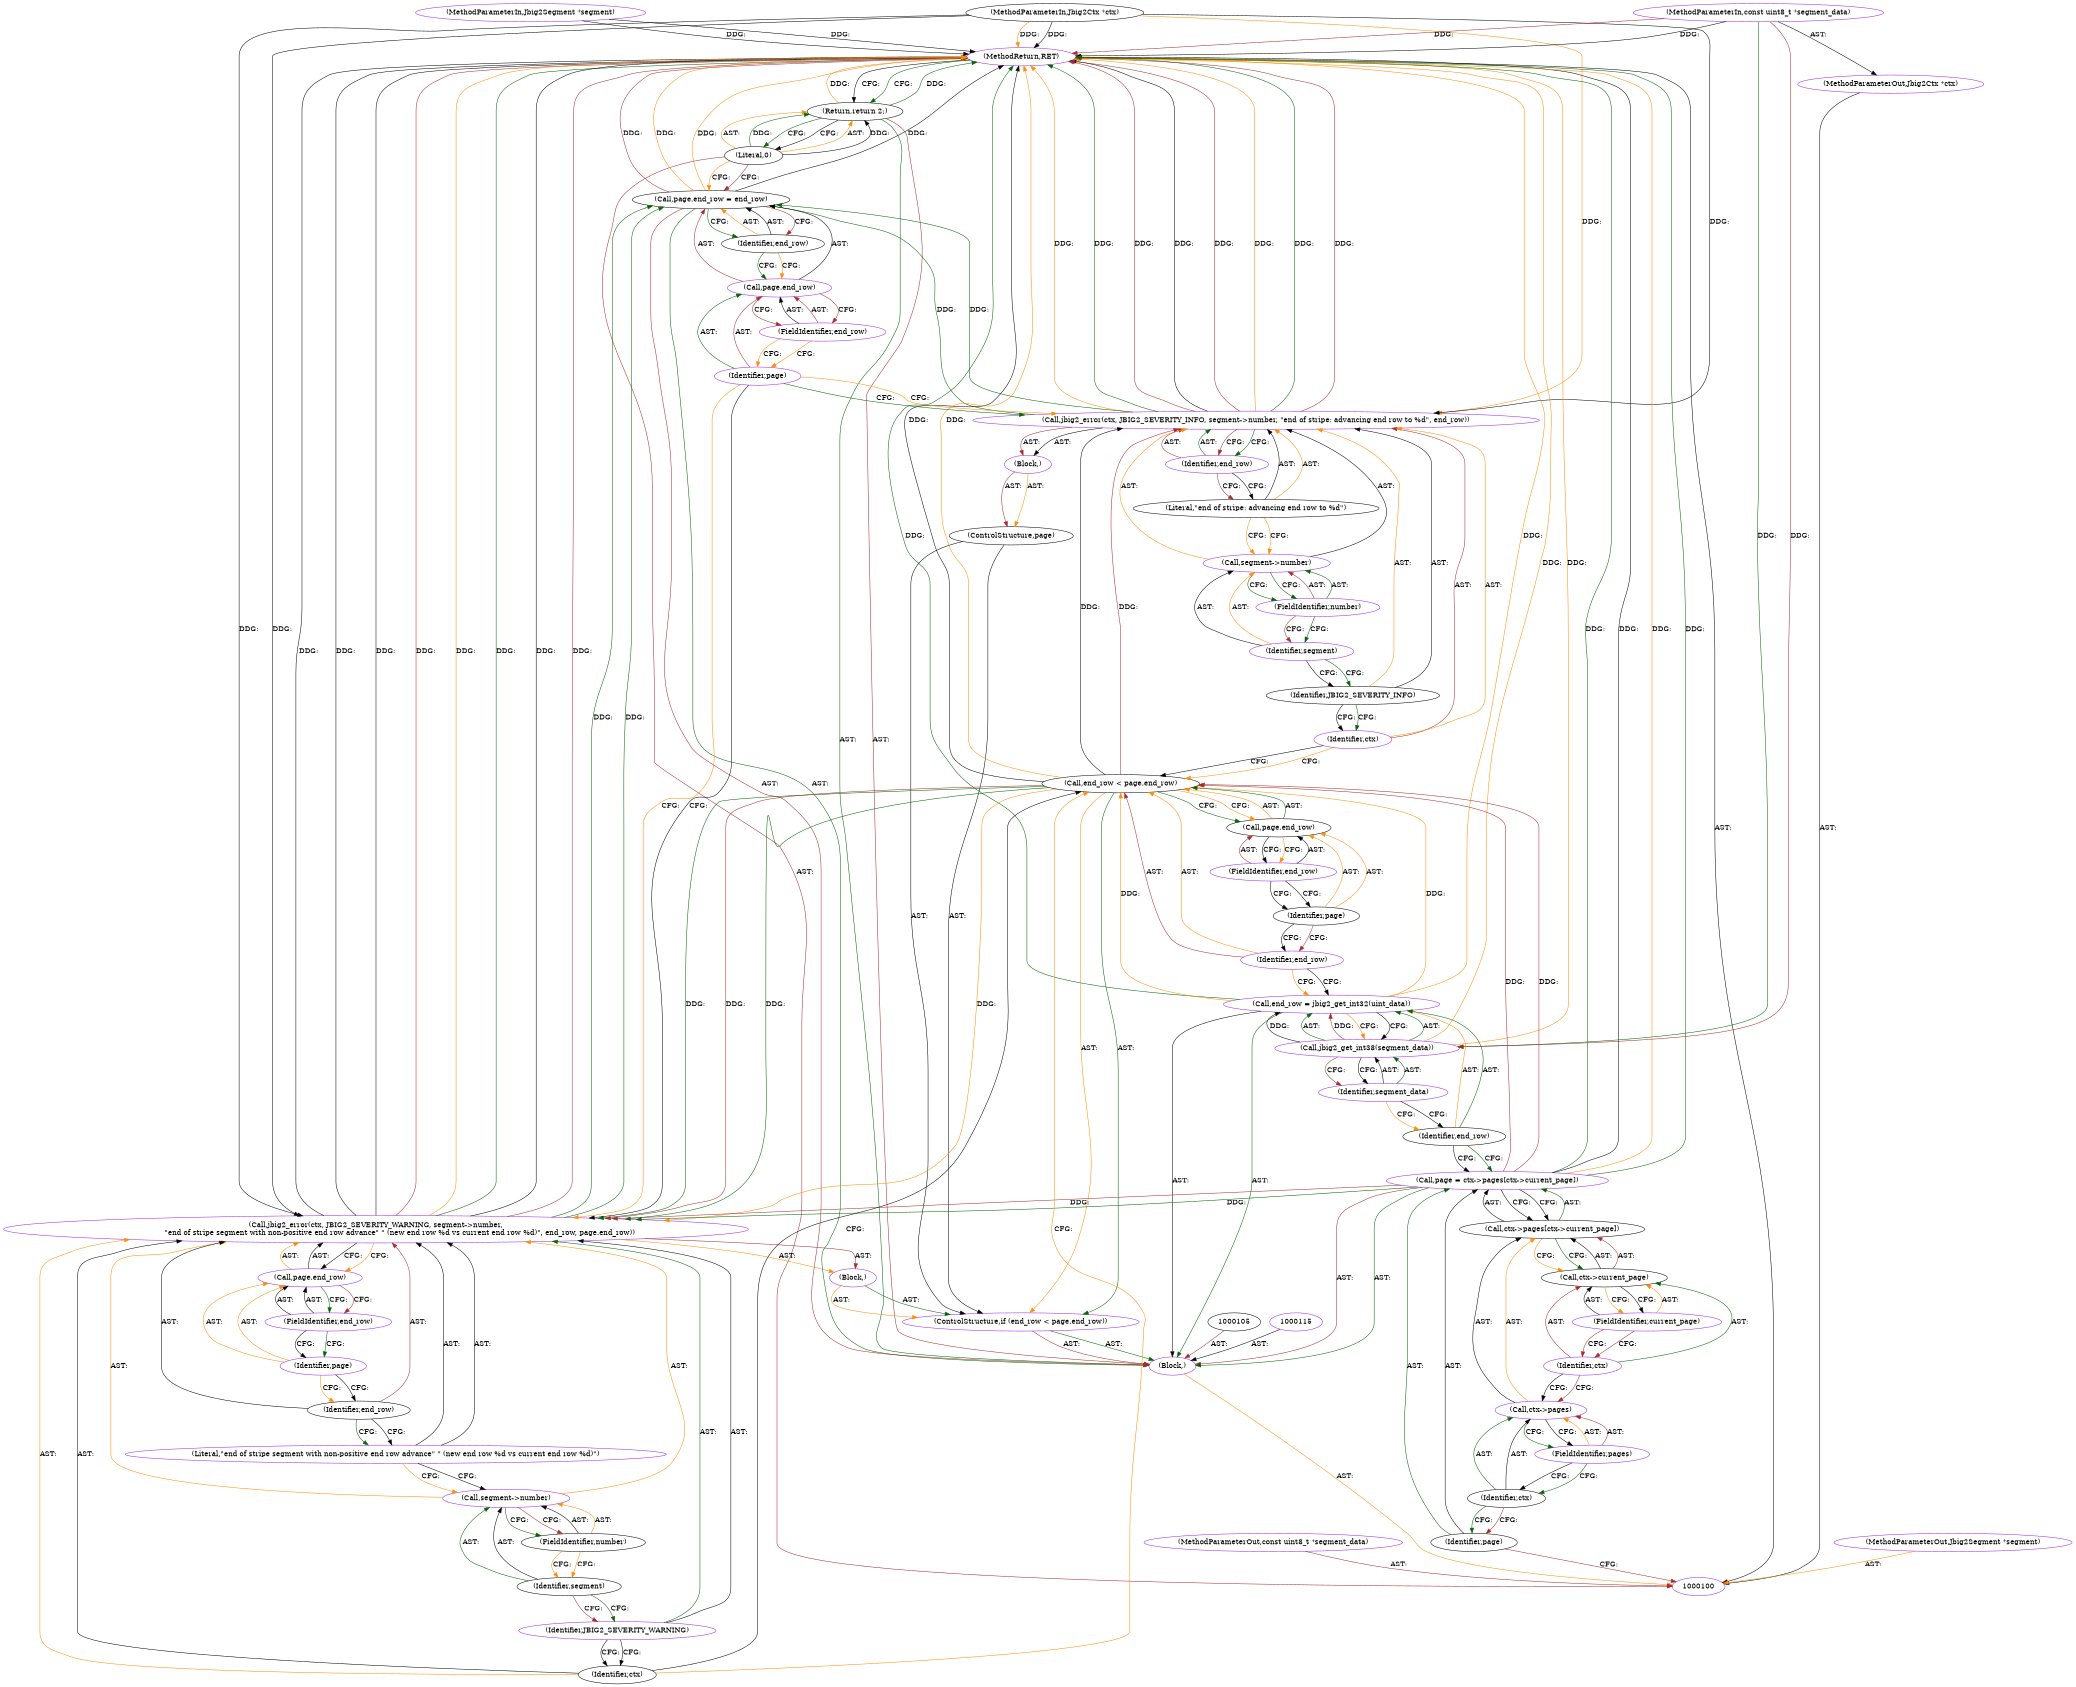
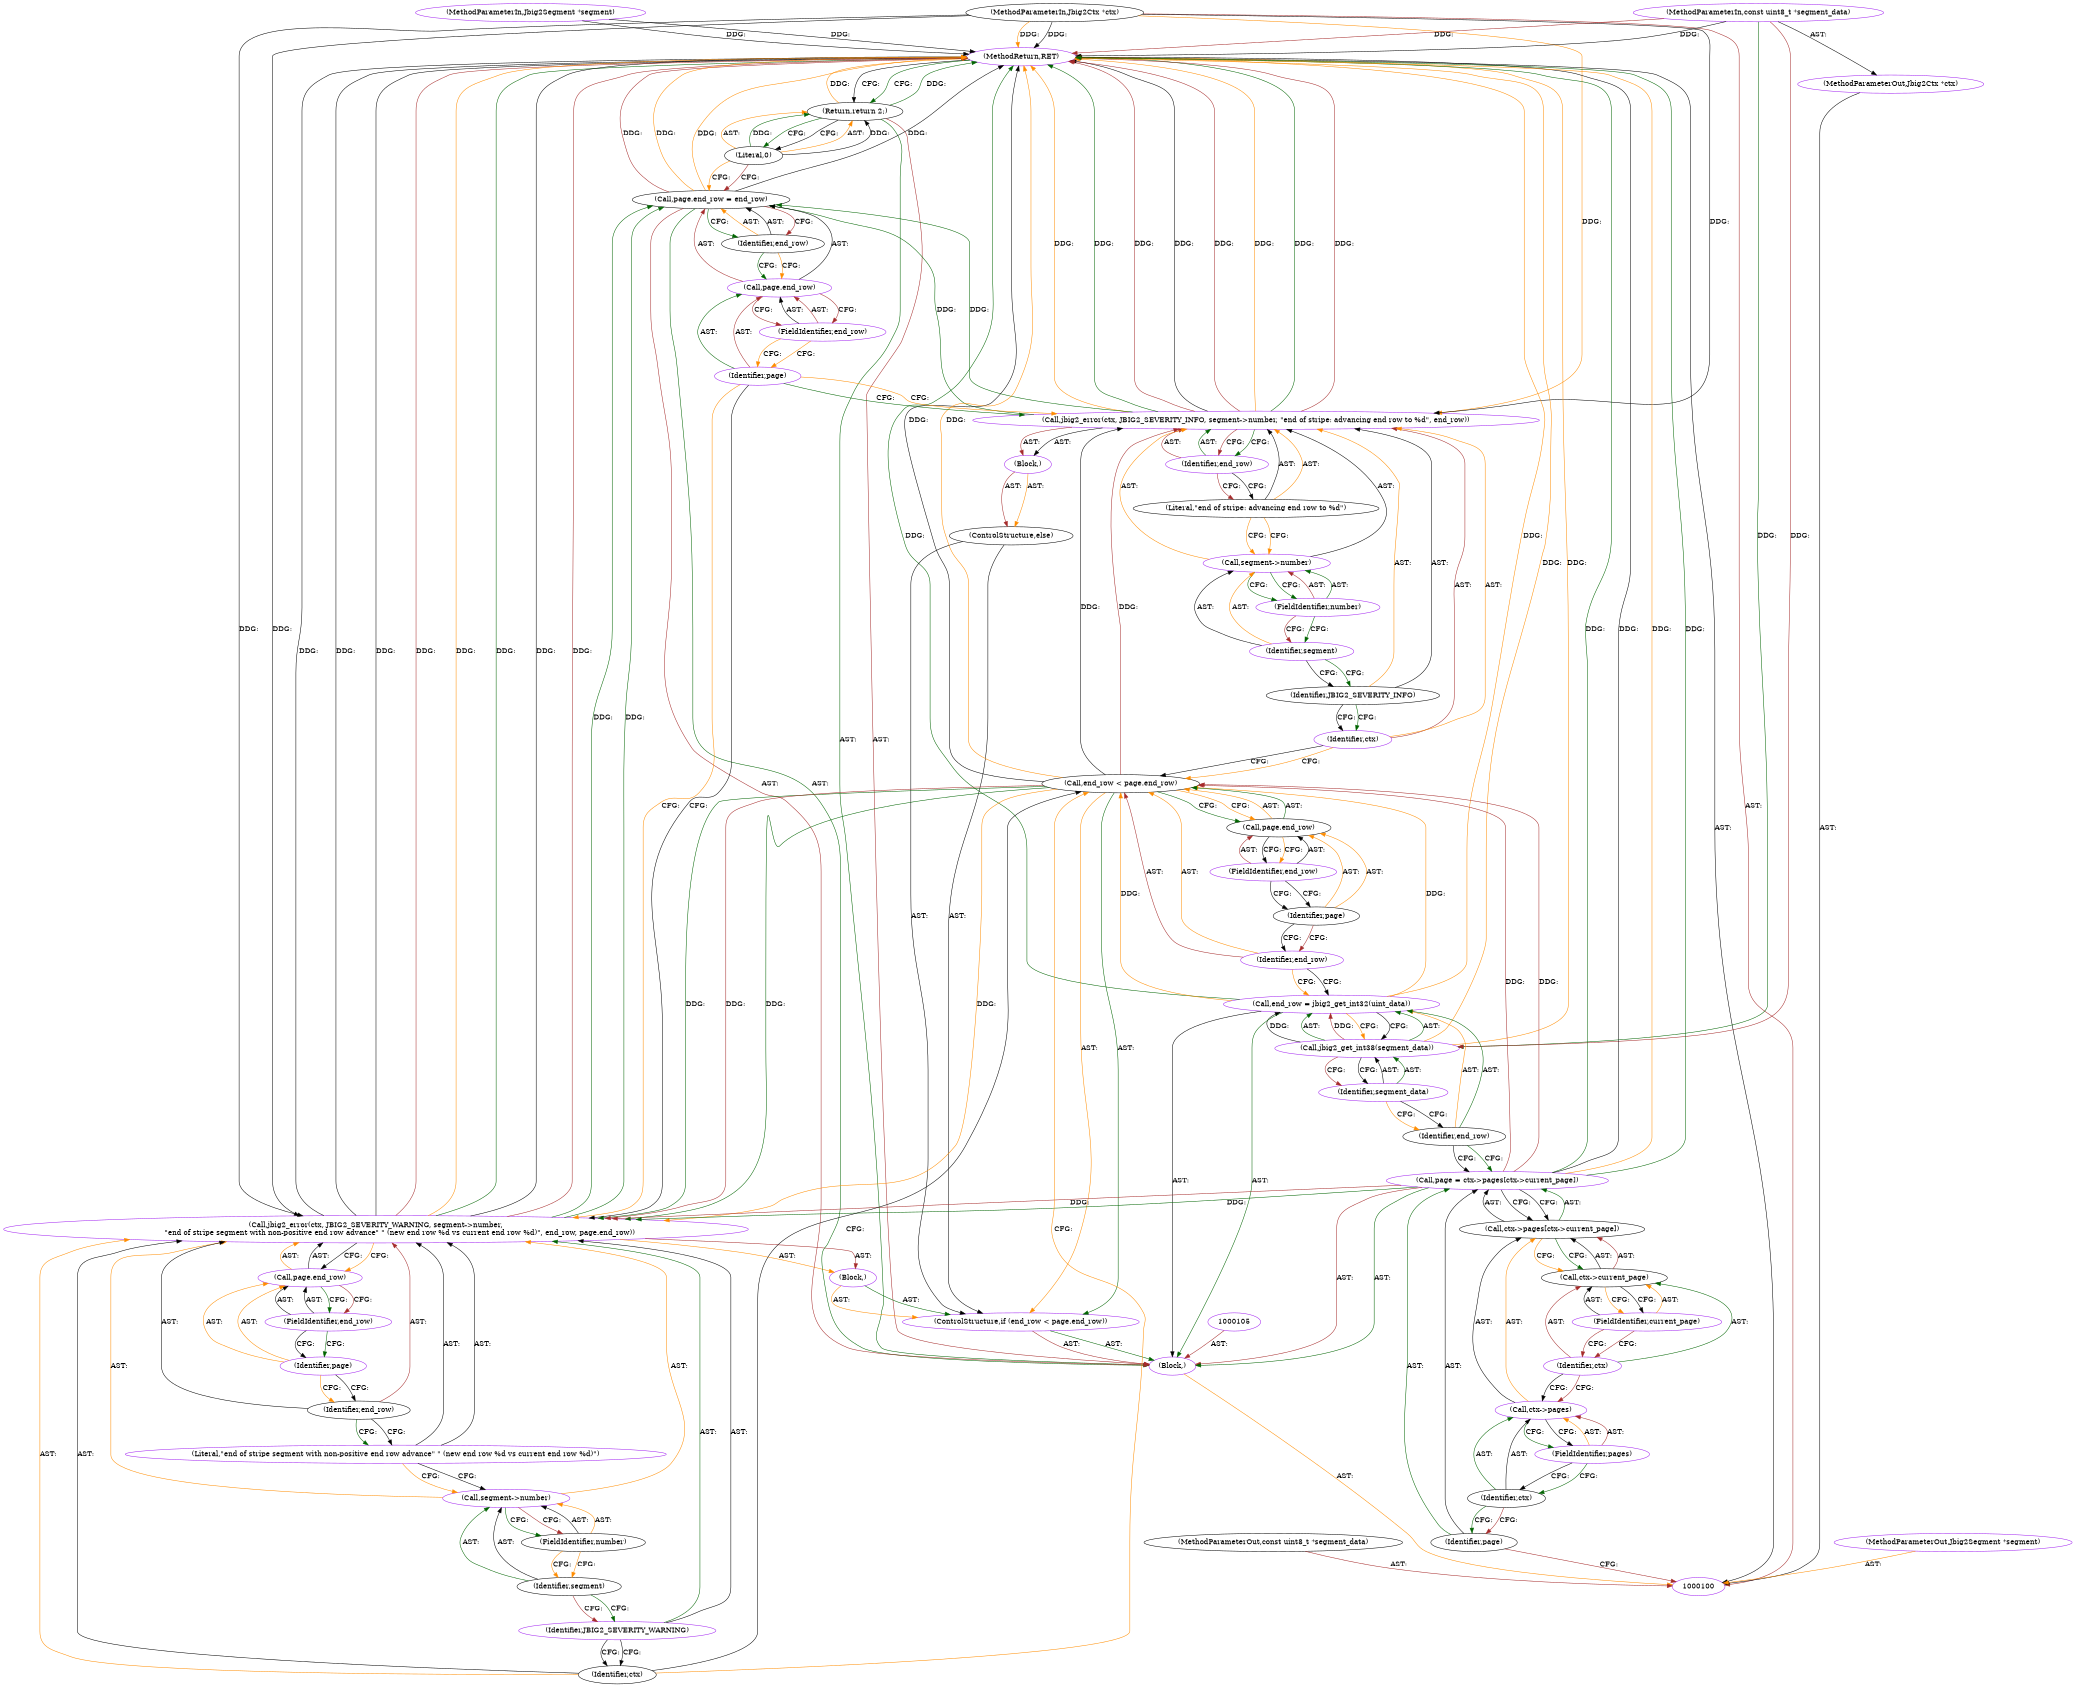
node "(ControlStructure,page)": label "(ControlStructure,page)" -> "(ControlStructure,else)"
edge "(Literal,0)" -> "1000100": now "(MethodParameterIn,Jbig2Ctx *ctx)" -> "1000100"
node "1000105": color black -> purple
node "1000115": removed
node "(MethodParameterOut,const uint8_t *segment_data)": color purple -> black
